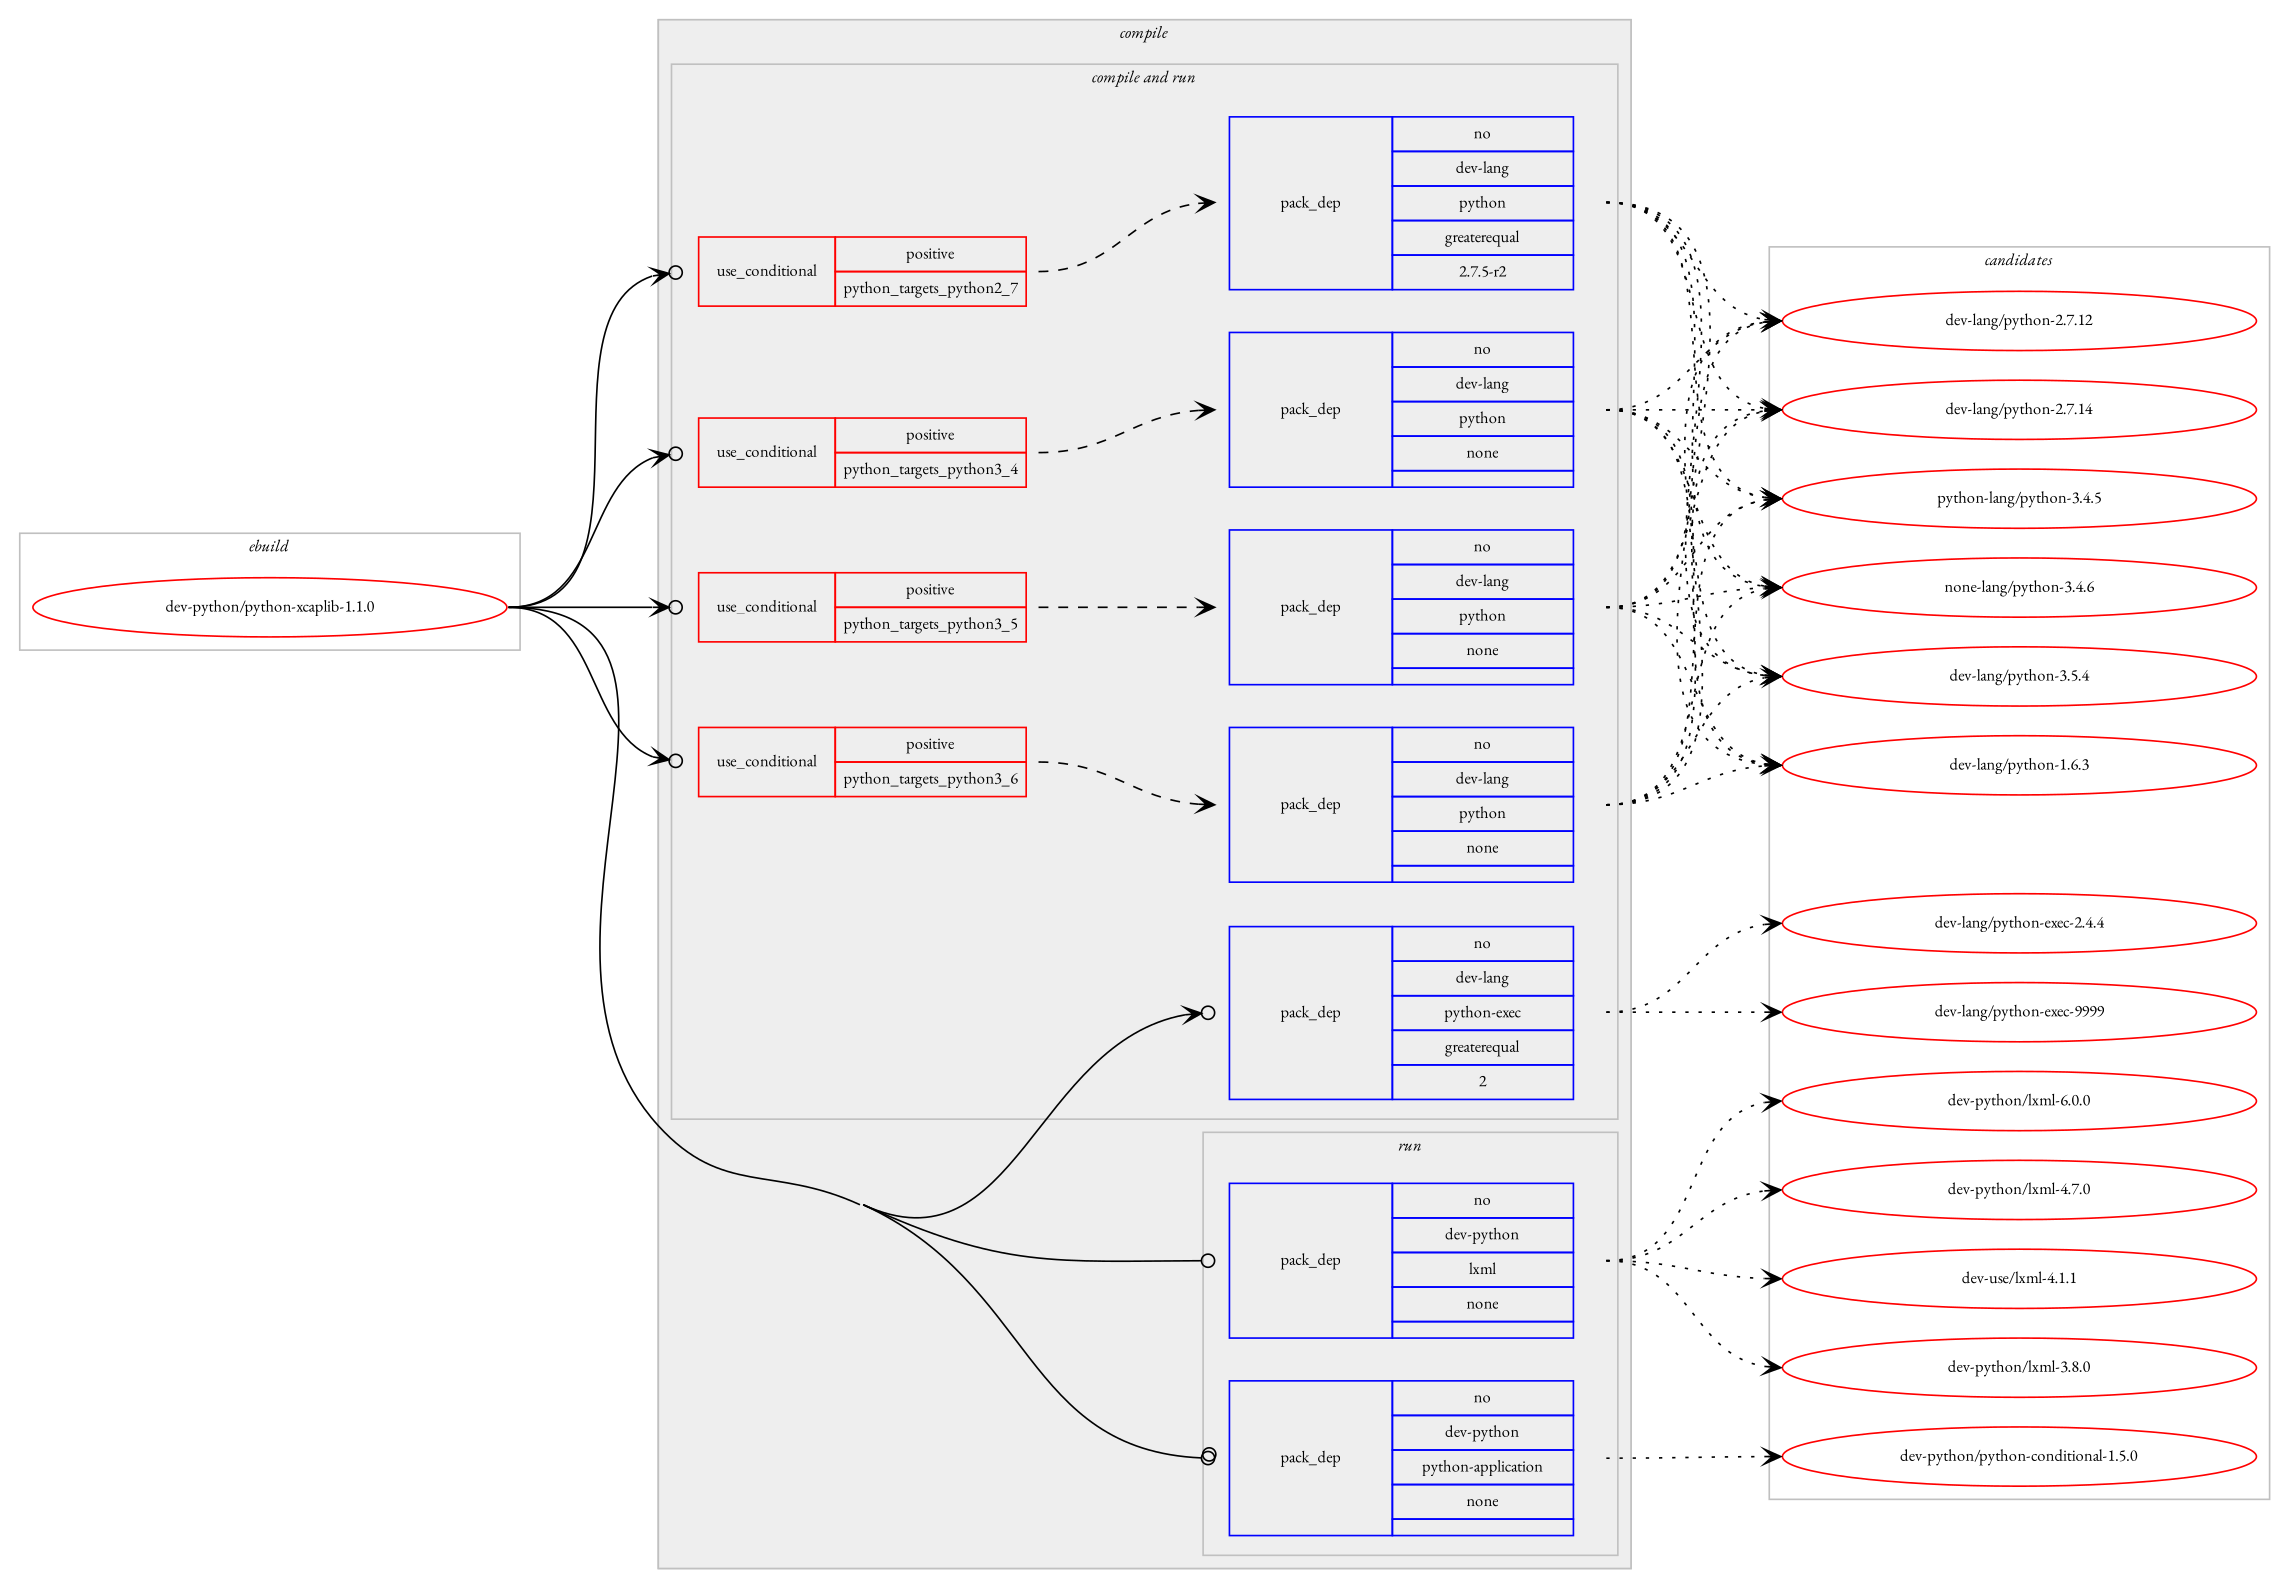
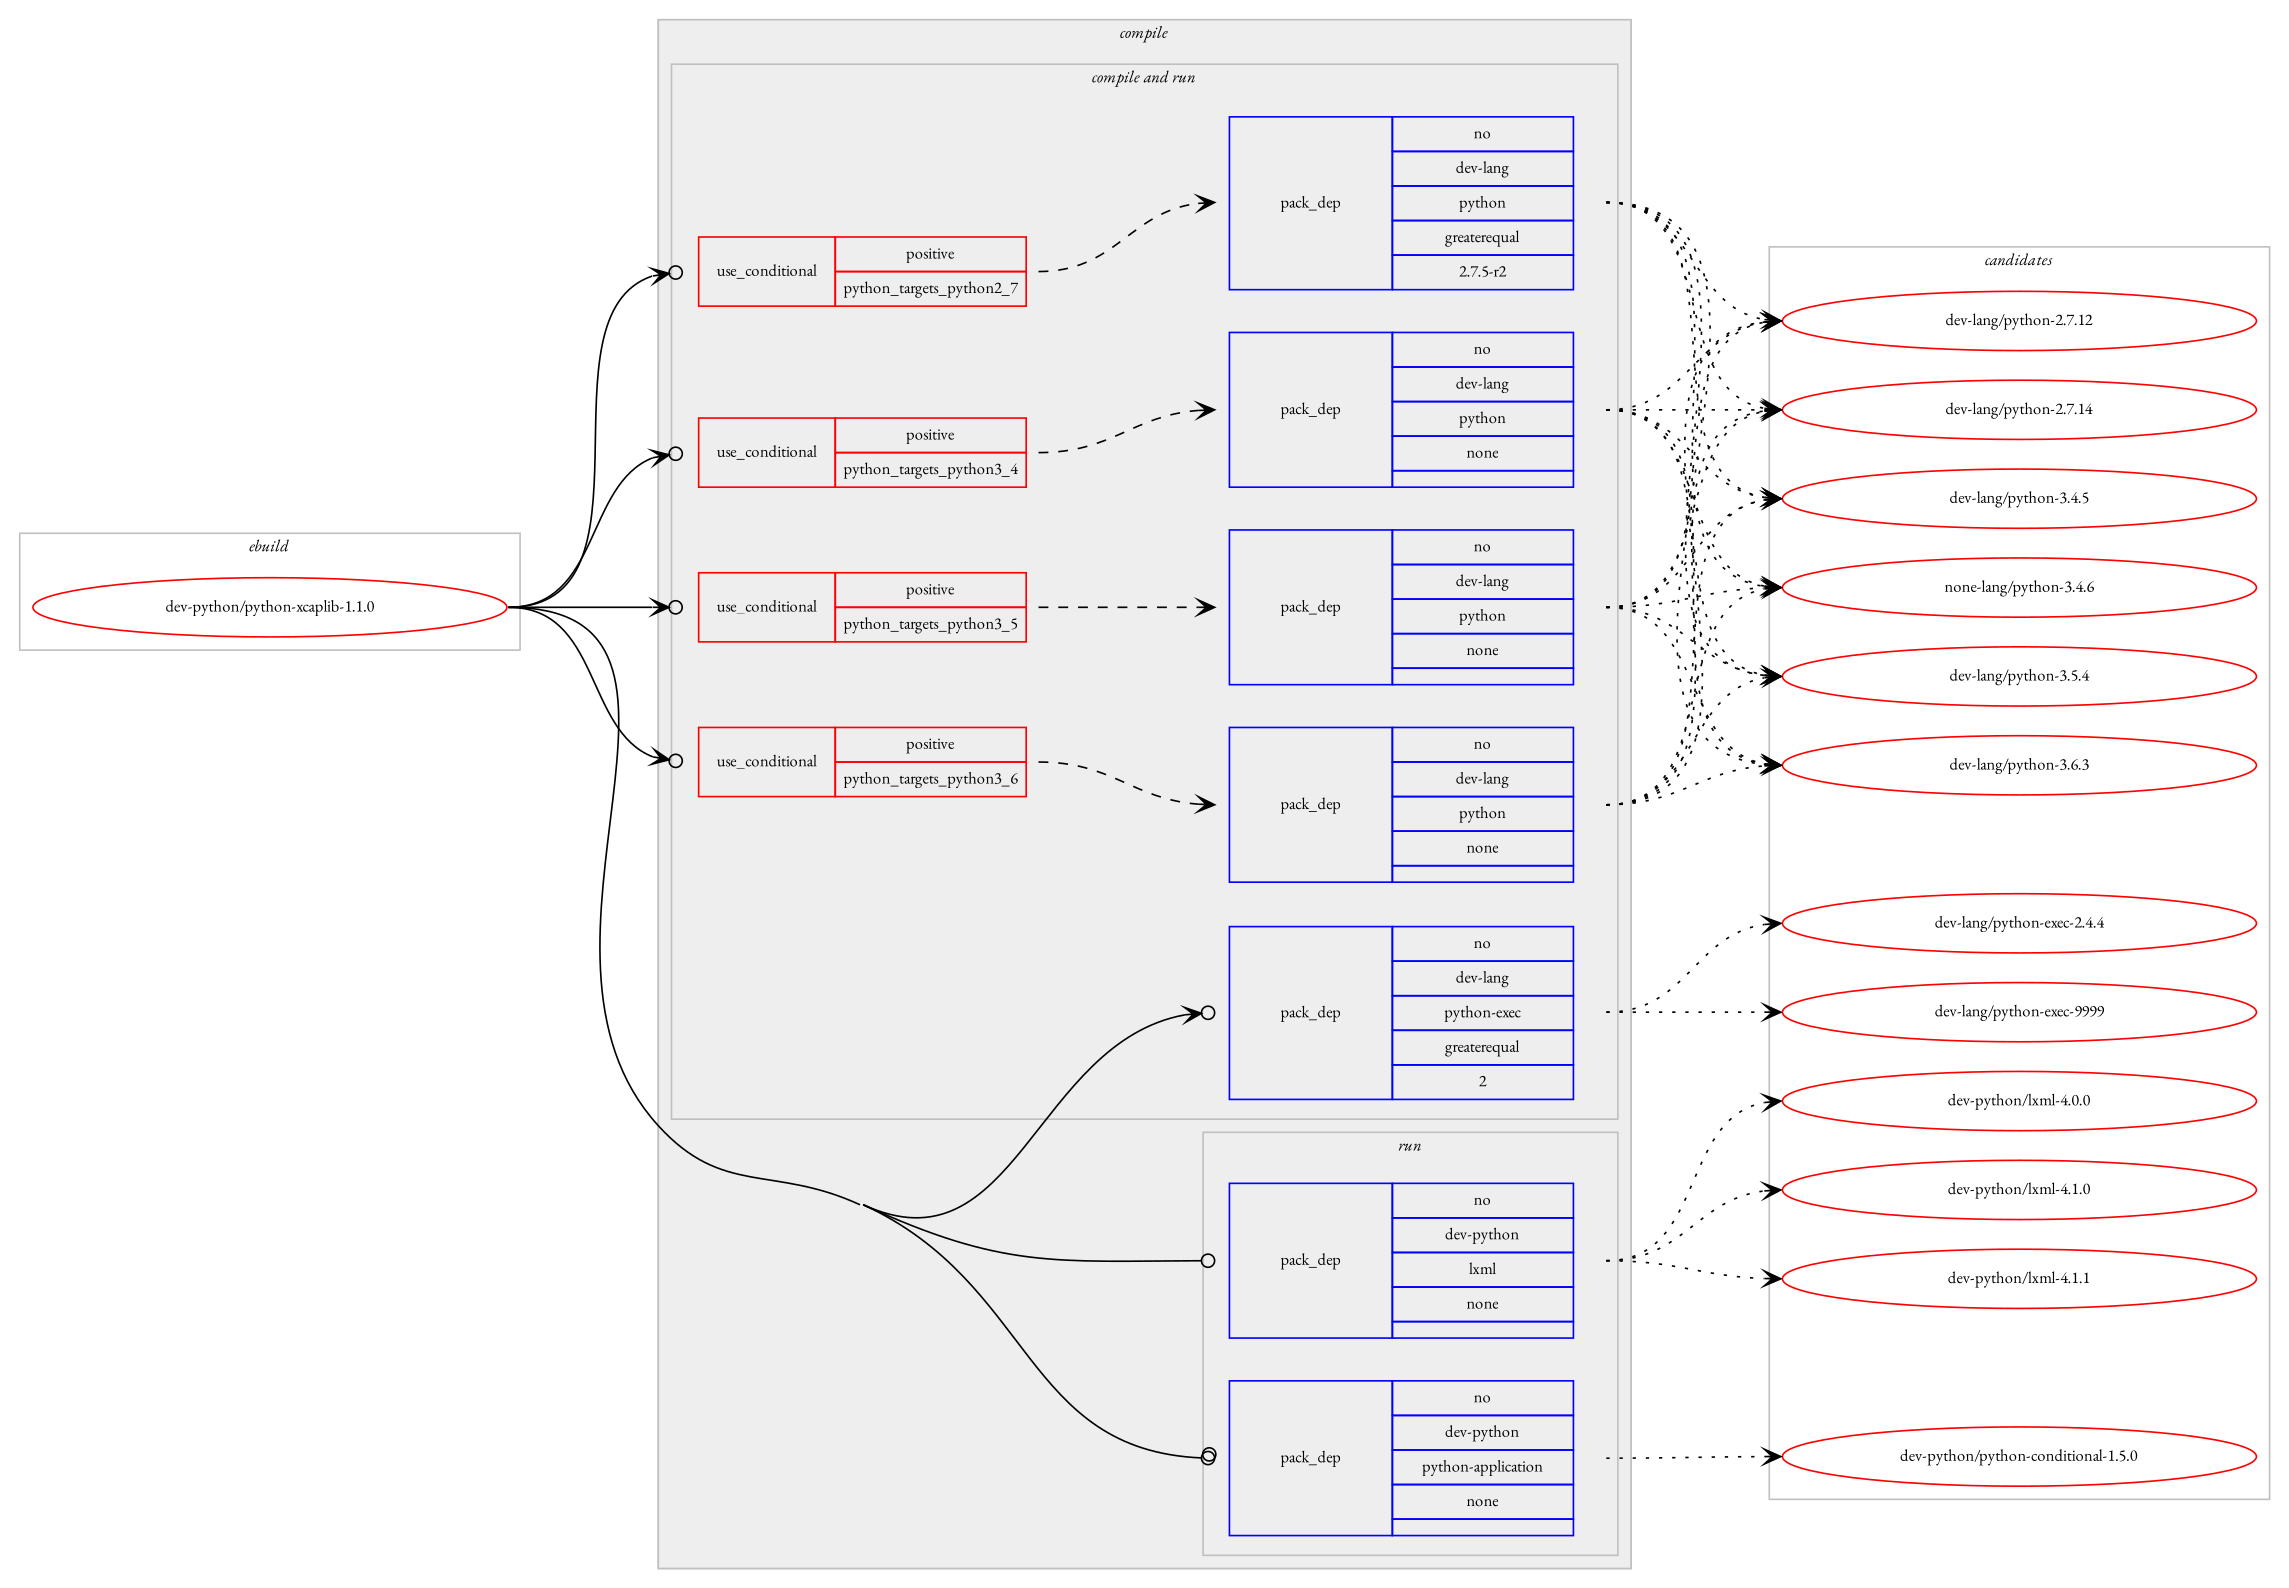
node "python-lang/python-3.4.5": label "python-lang/python-3.4.5" -> "dev-lang/python-3.4.5"
node "dev-lang/python-1.6.3": label "dev-lang/python-1.6.3" -> "dev-lang/python-3.6.3"
node "dev-python/lxml-6.0.0": label "dev-python/lxml-6.0.0" -> "dev-python/lxml-4.0.0"
node "dev-python/lxml-4.7.0": label "dev-python/lxml-4.7.0" -> "dev-python/lxml-4.1.0"
node "dev-use/lxml-4.1.1": label "dev-use/lxml-4.1.1" -> "dev-python/lxml-4.1.1"
node "dev-python/lxml-3.8.0": removed
